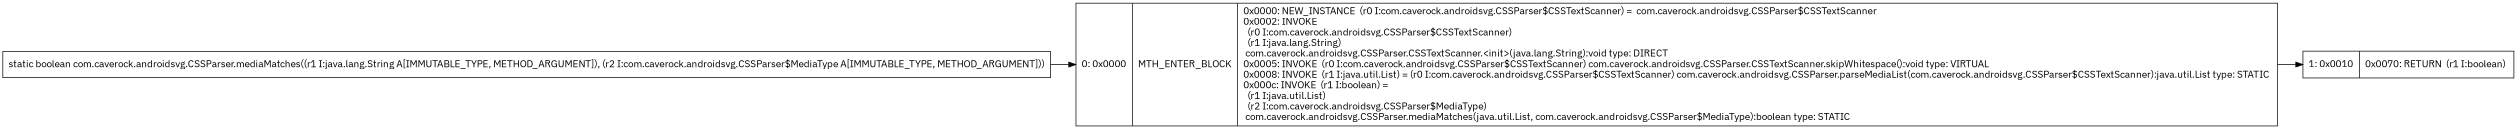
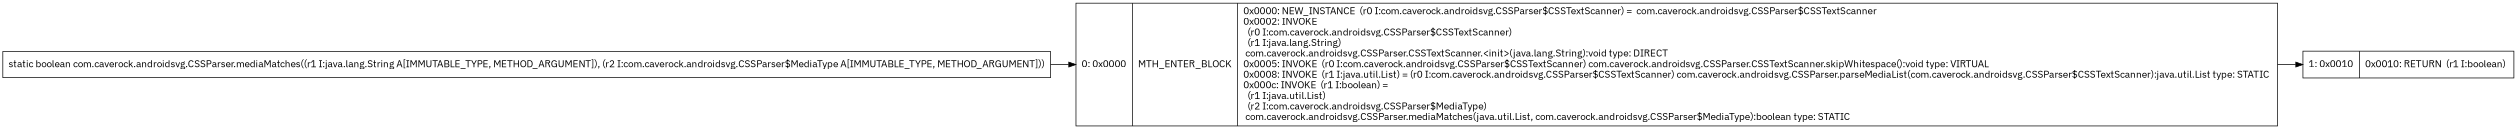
node "1: 0x0010": text "0x0070: RETURN  (r1 I:boolean)" -> "0x0010: RETURN  (r1 I:boolean)"
